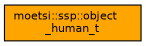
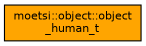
node "moetsi::ssp::object _human_t": label "moetsi::ssp::object _human_t" -> "moetsi::object::object _human_t"
